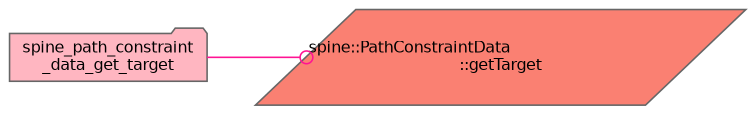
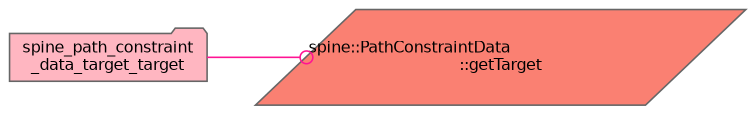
node "spine_path_constraint _data_get_target": label "spine_path_constraint _data_get_target" -> "spine_path_constraint _data_target_target"
